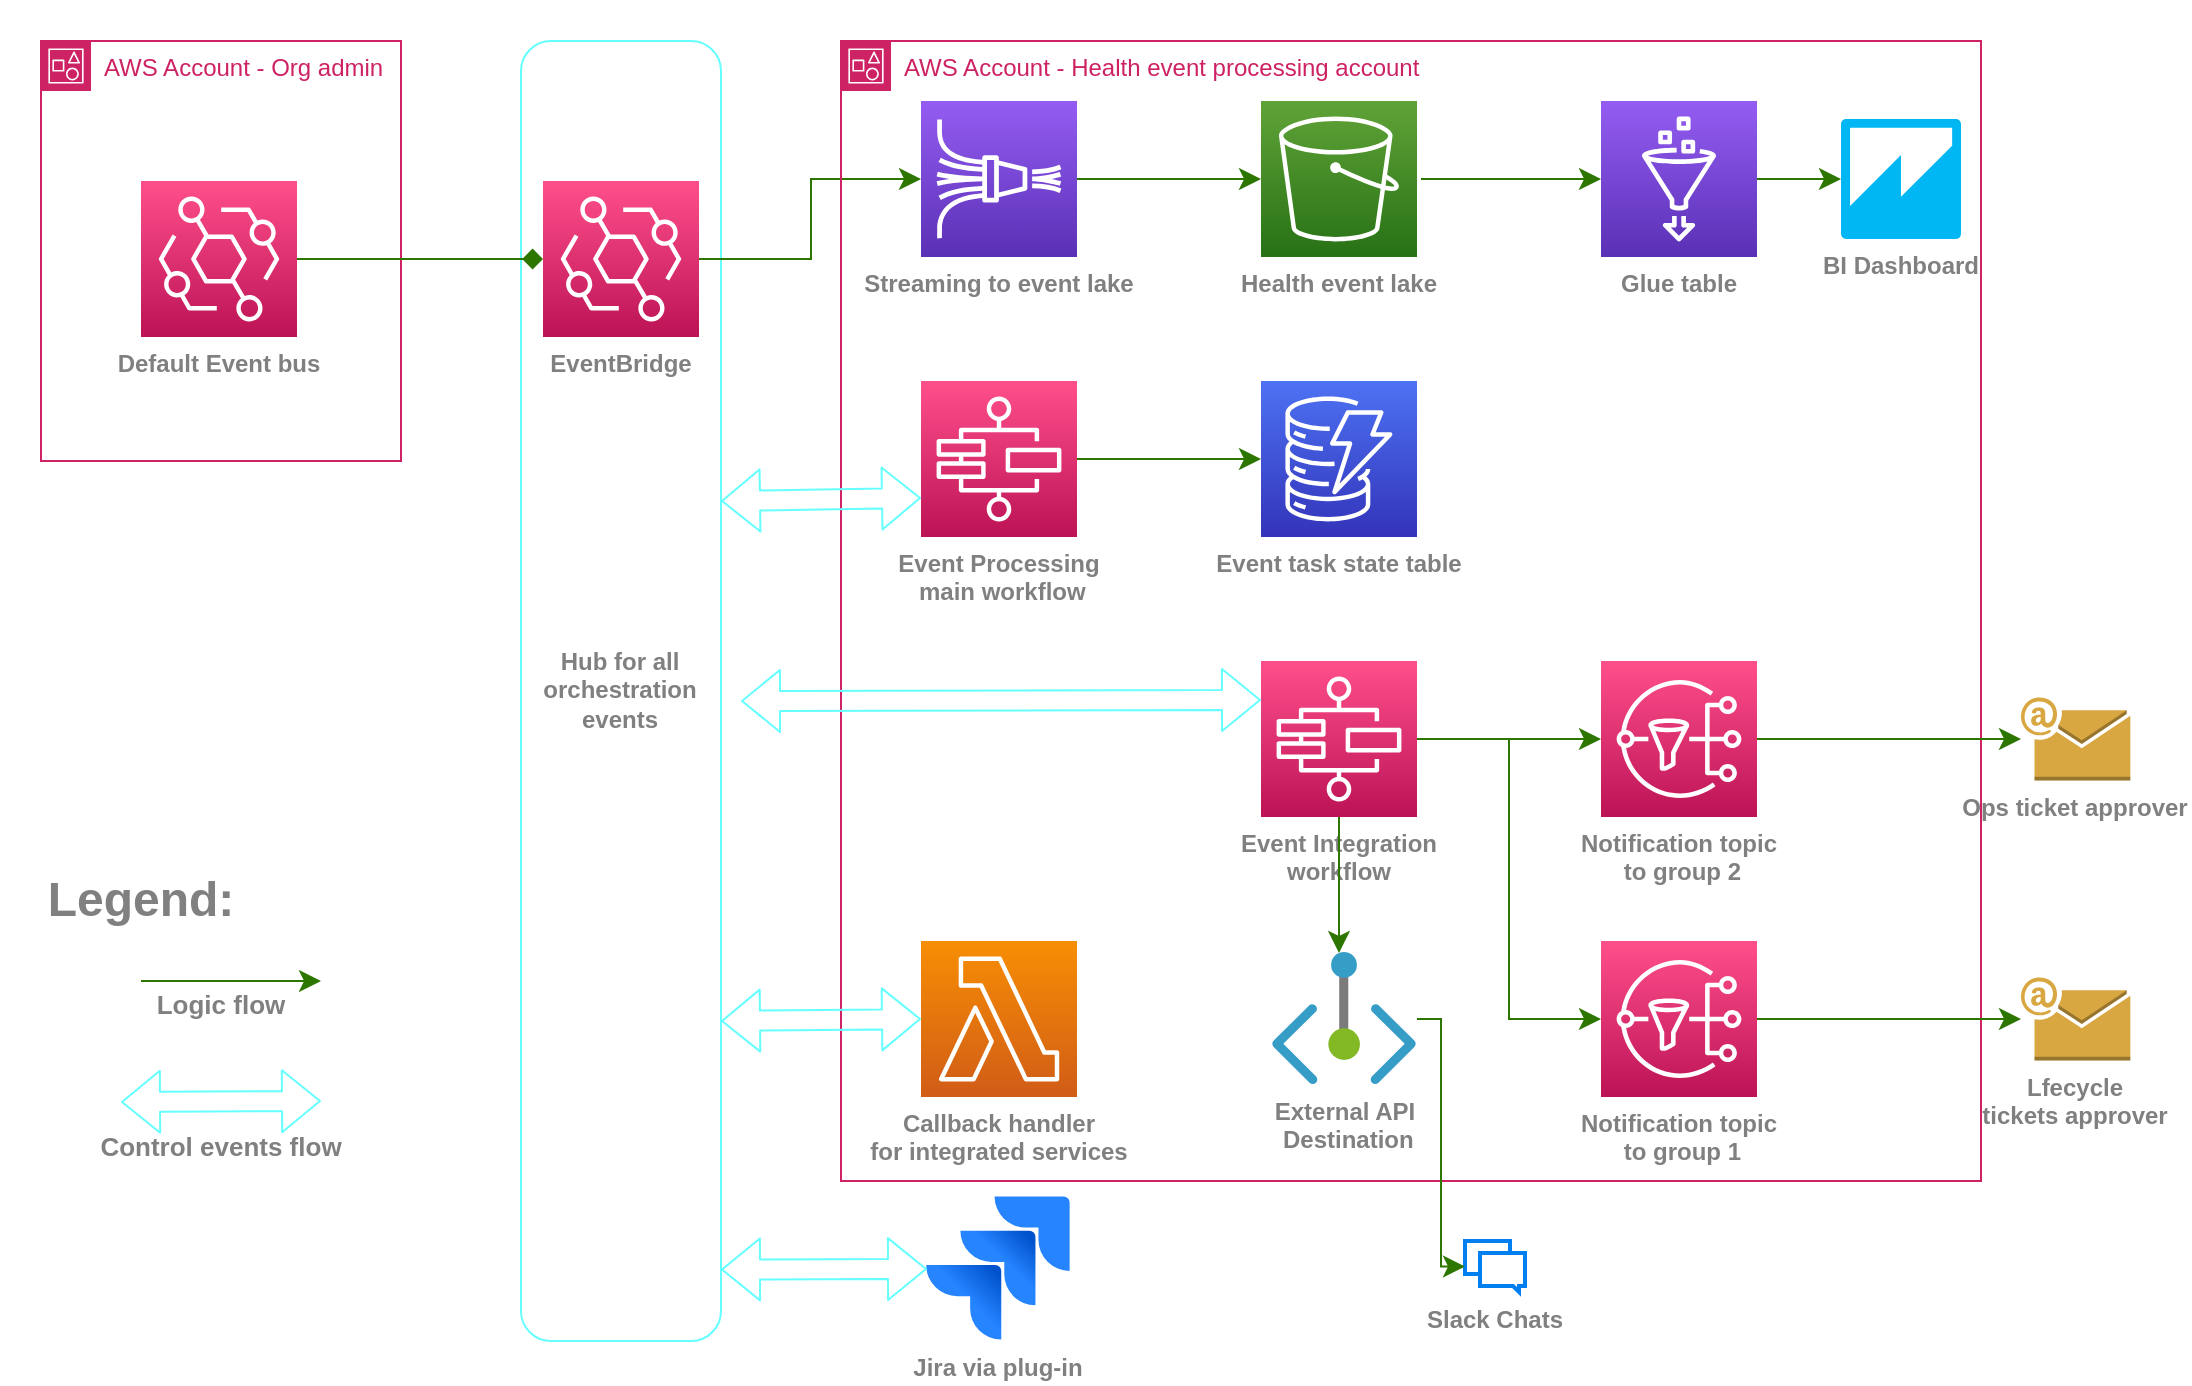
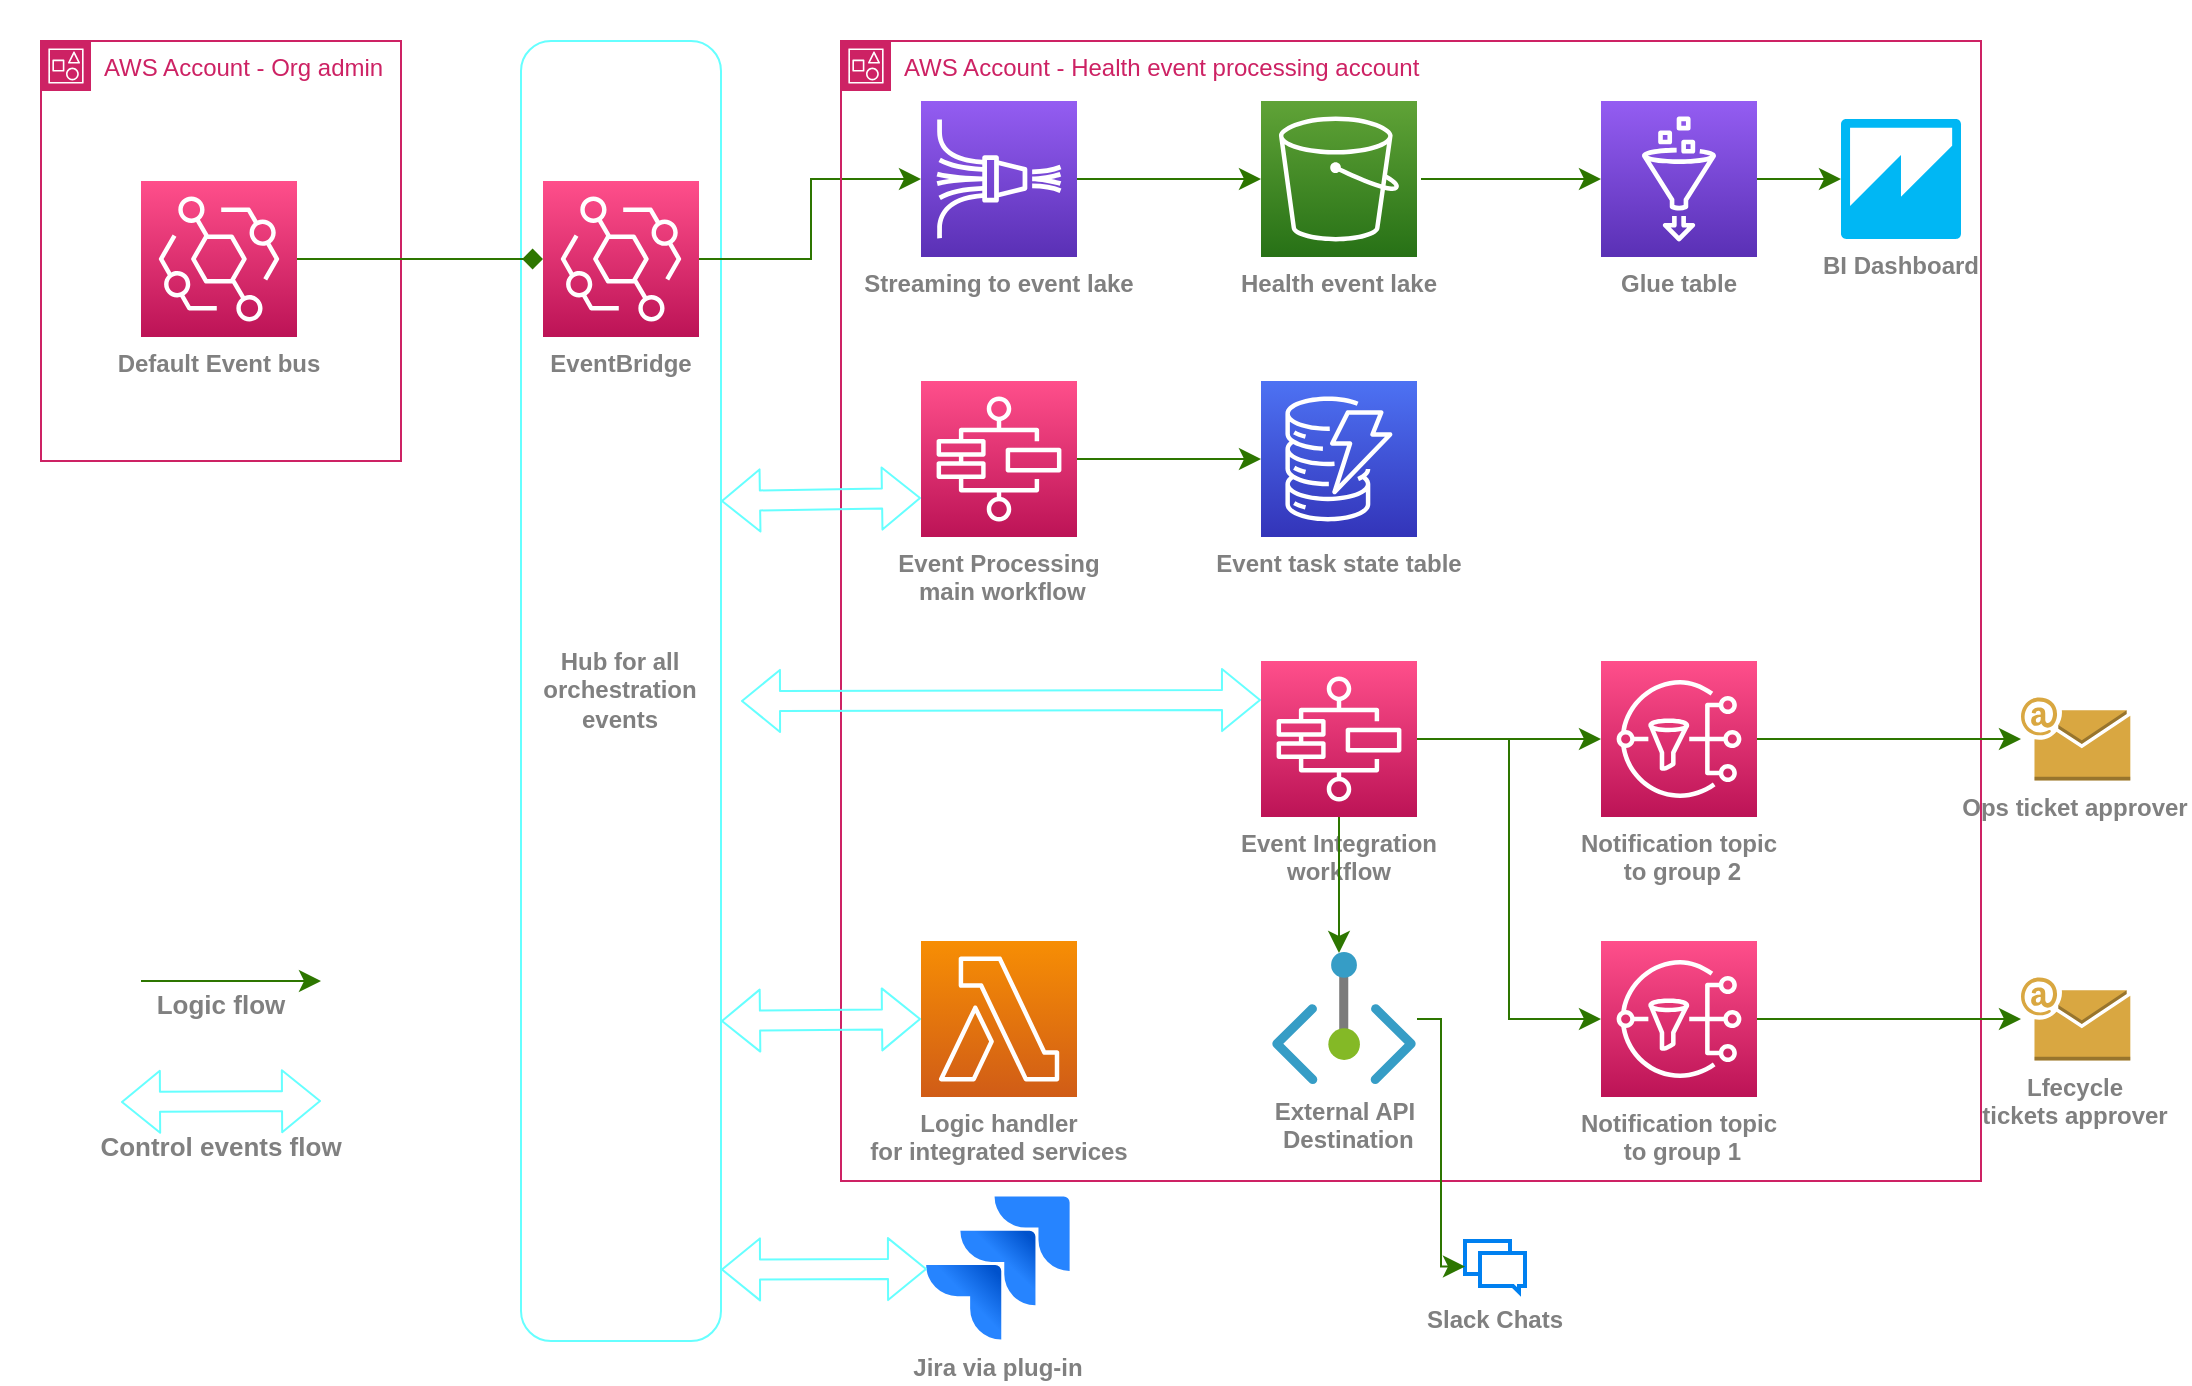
node "Legend:": removed
node "Callback handler for integrated services": label "Callback handler for integrated services" -> "Logic handler for integrated services"
